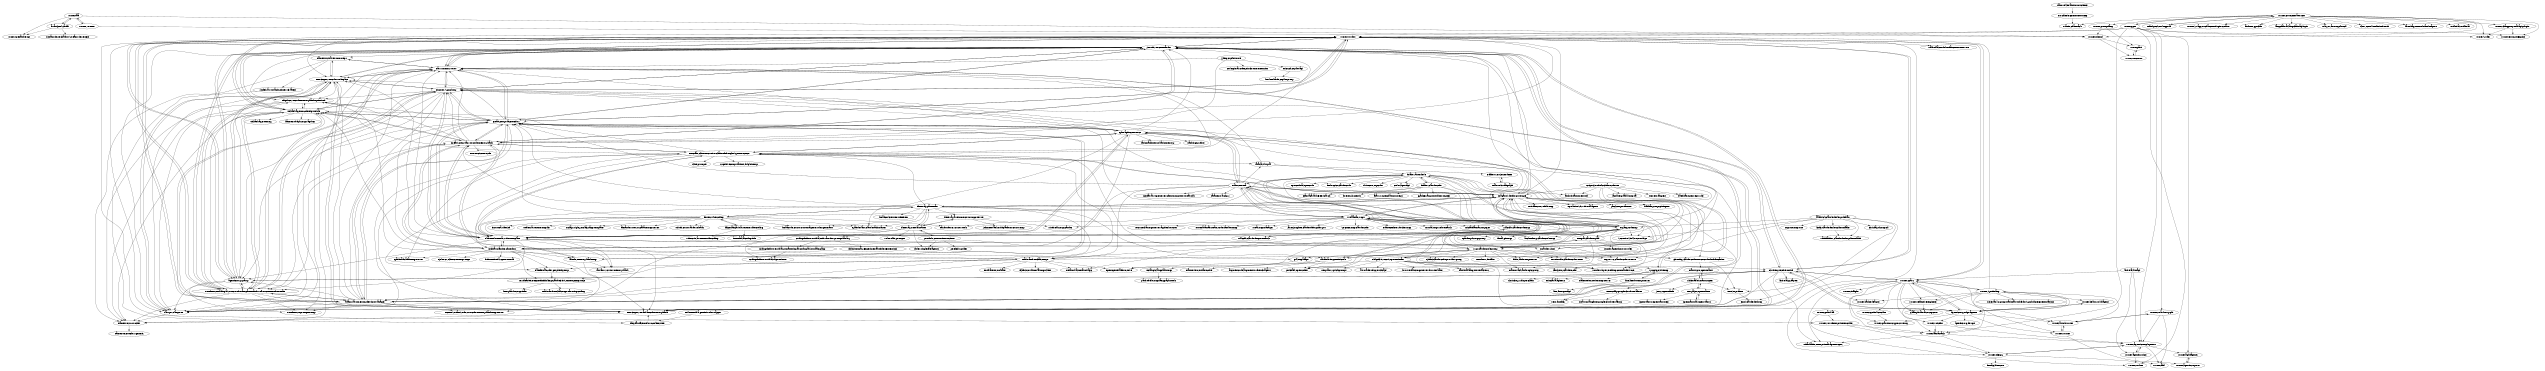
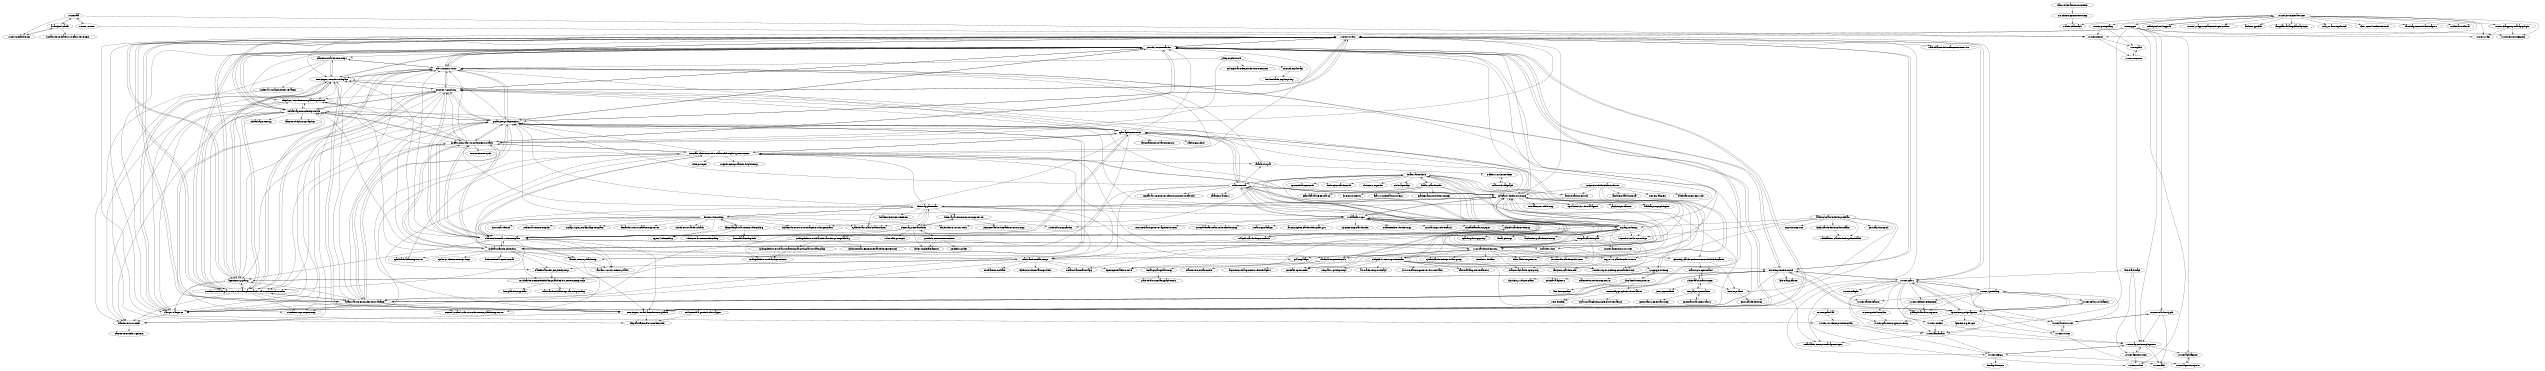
edge "ruvnet/openai_devops" -> "awardpool/cardfi": added
edge "ratacat/slurp-ai" -> "dnakov/anon-kode": now "ezyang/codemcp" -> "dnakov/anon-kode"
node "cpjet64/vibecoding": added
node "severian42/Computational-Model-for-Symbolic-Representations": removed
edge "hheydaroff/RooFlow-Cookiecutter" -> "enescingoz/roo-advanced-memory-bank": reversed
